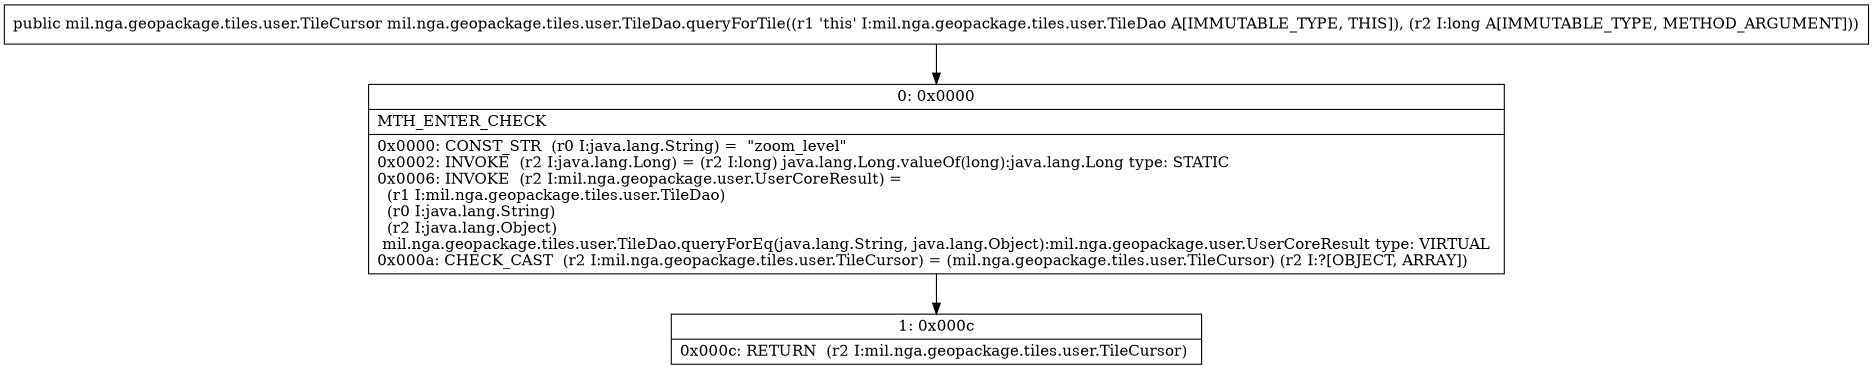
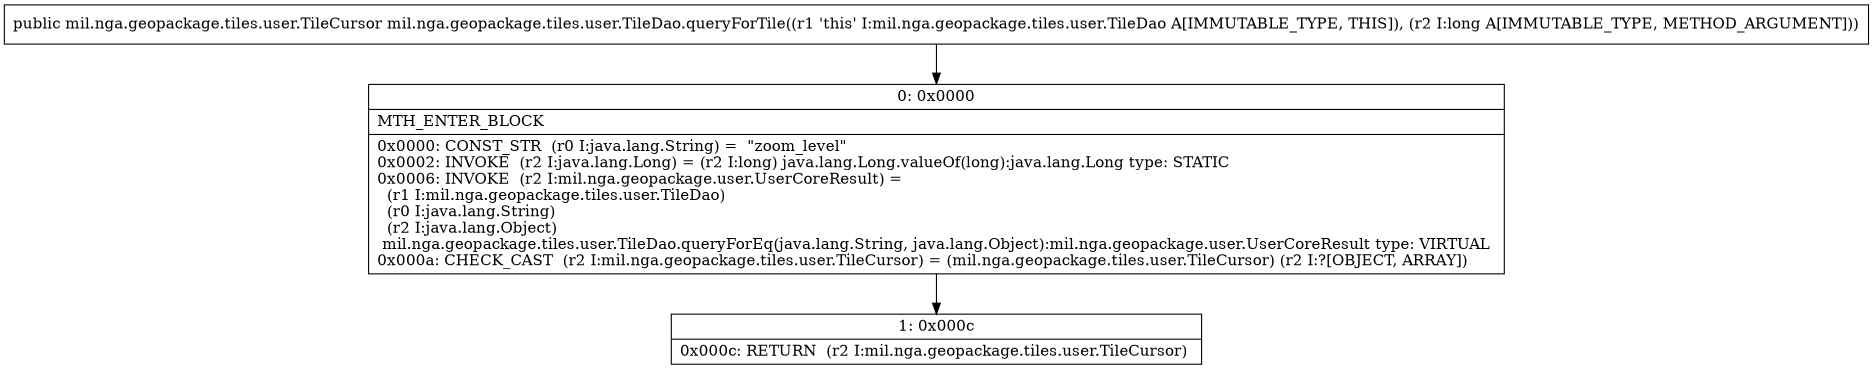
node "0: 0x0000": text "MTH_ENTER_CHECK" -> "MTH_ENTER_BLOCK"
